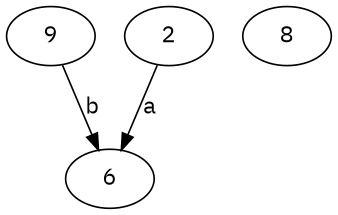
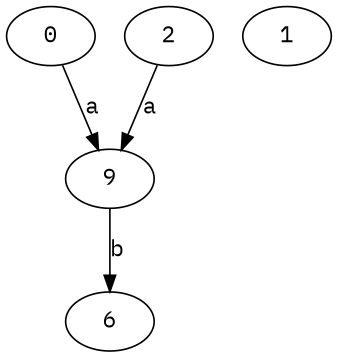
node "0": added
node "8": label "8" -> "1"
edge "2" -> "6": now "2" -> "9"
